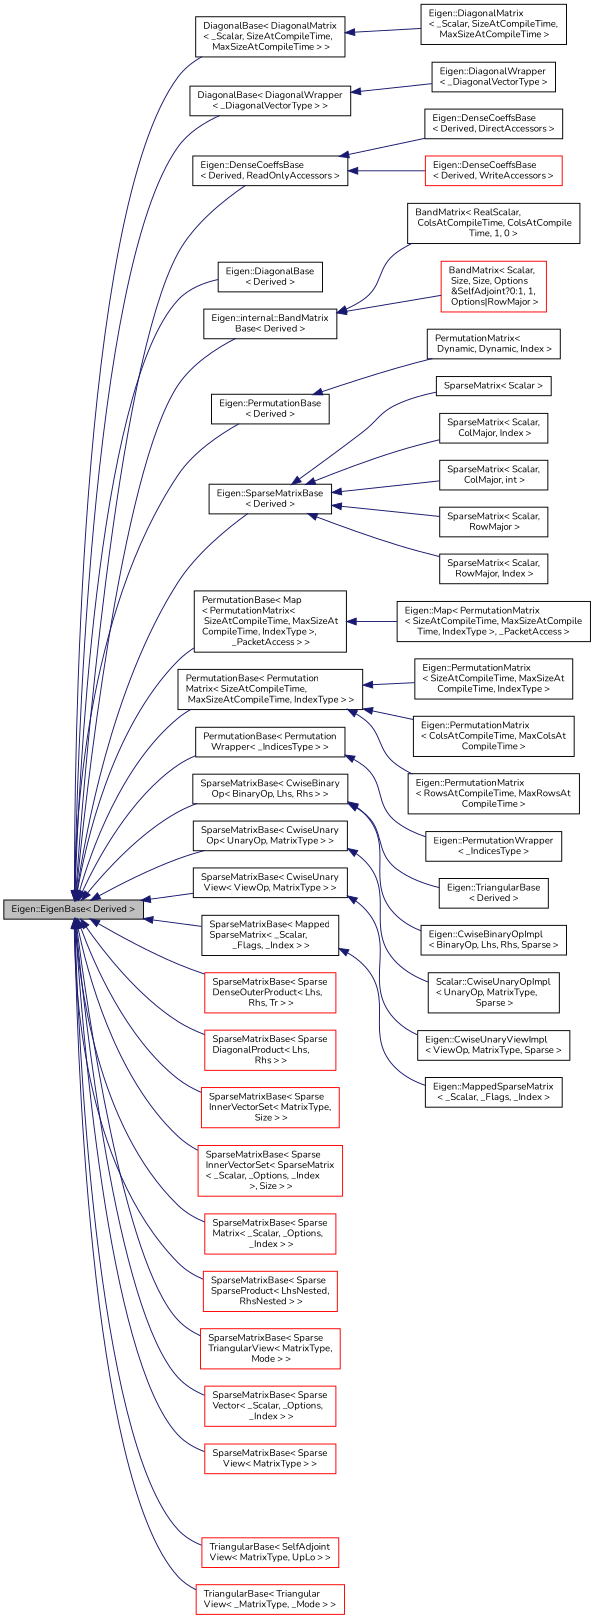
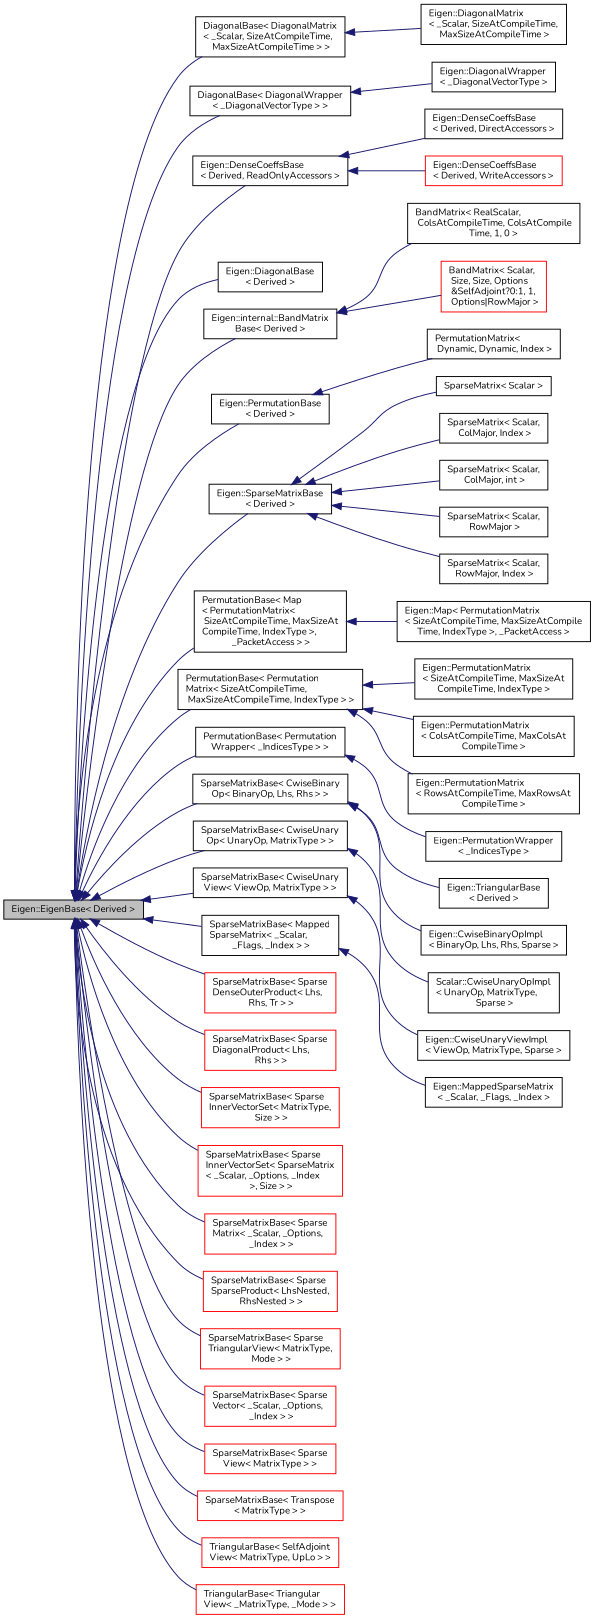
node "SparseMatrixBase< Transpose < MatrixType > >": added
